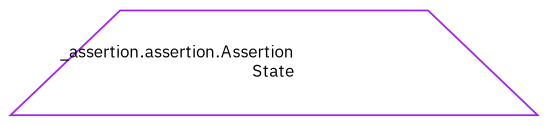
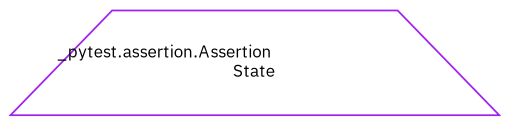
node "_assertion.assertion.Assertion State": label "_assertion.assertion.Assertion State" -> "_pytest.assertion.Assertion State"
